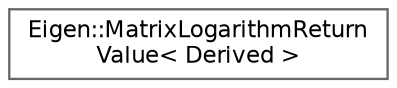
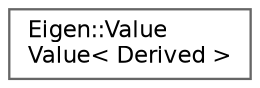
node "Eigen::MatrixLogarithmReturn Value< Derived >": label "Eigen::MatrixLogarithmReturn Value< Derived >" -> "Eigen::Value Value< Derived >"
